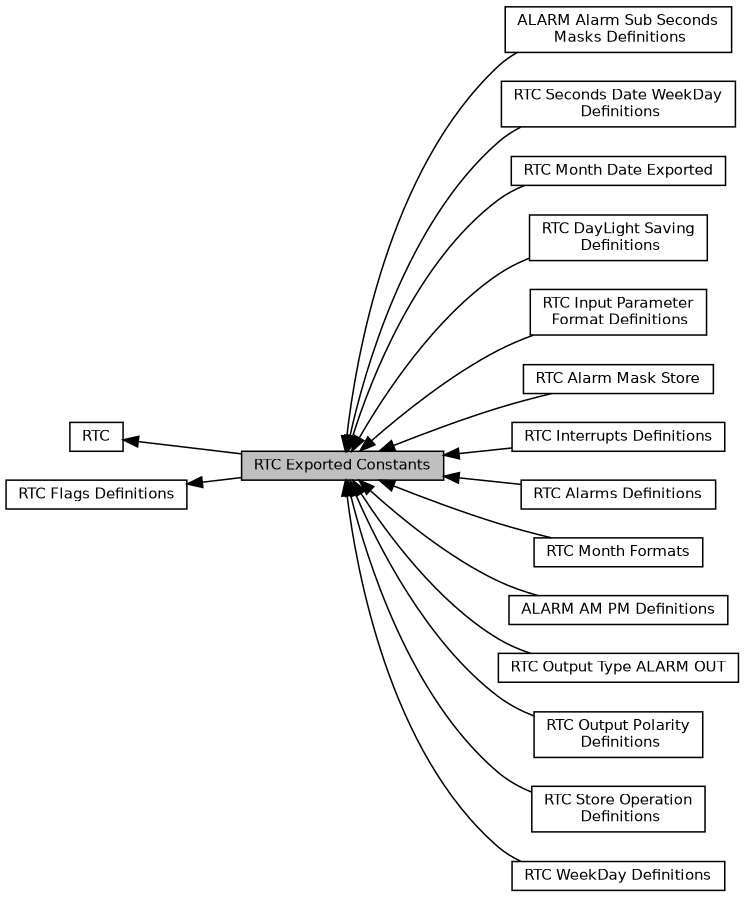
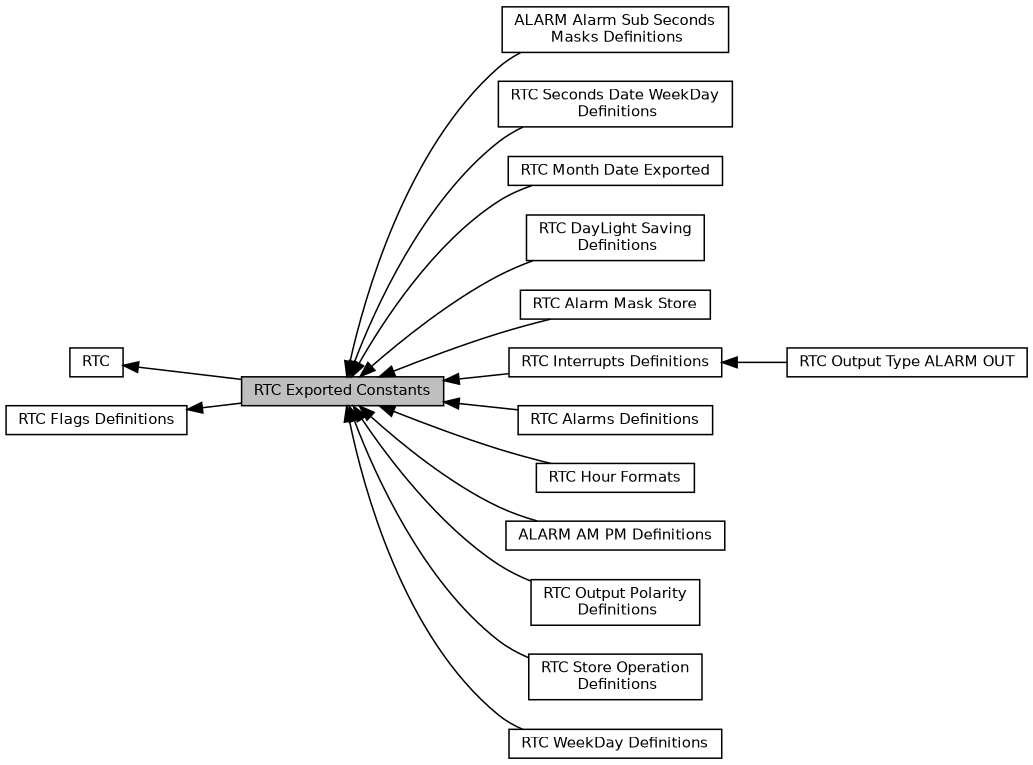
node "RTC Input Parameter Format Definitions": removed
node "RTC Month Formats": label "RTC Month Formats" -> "RTC Hour Formats"
edge "RTC Output Type ALARM OUT" -> "RTC Exported Constants": now "RTC Output Type ALARM OUT" -> "RTC Interrupts Definitions"
